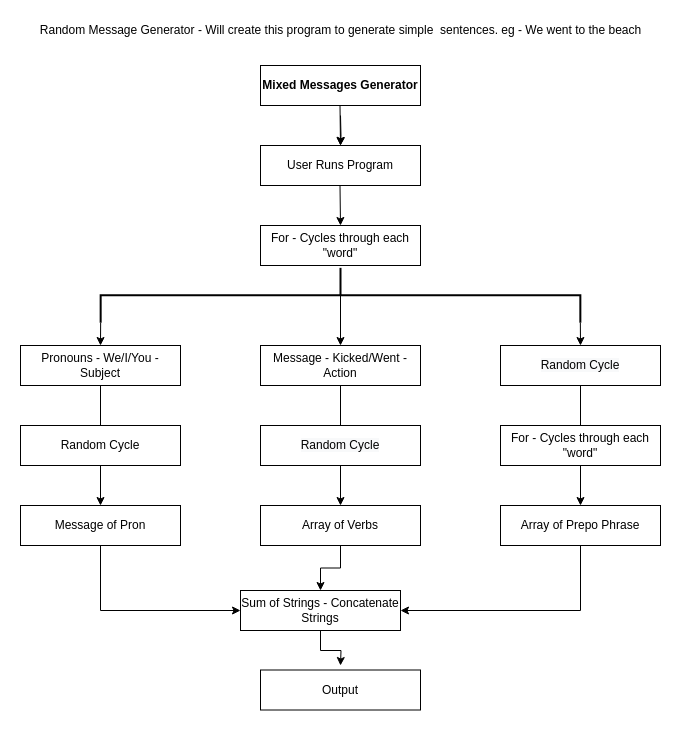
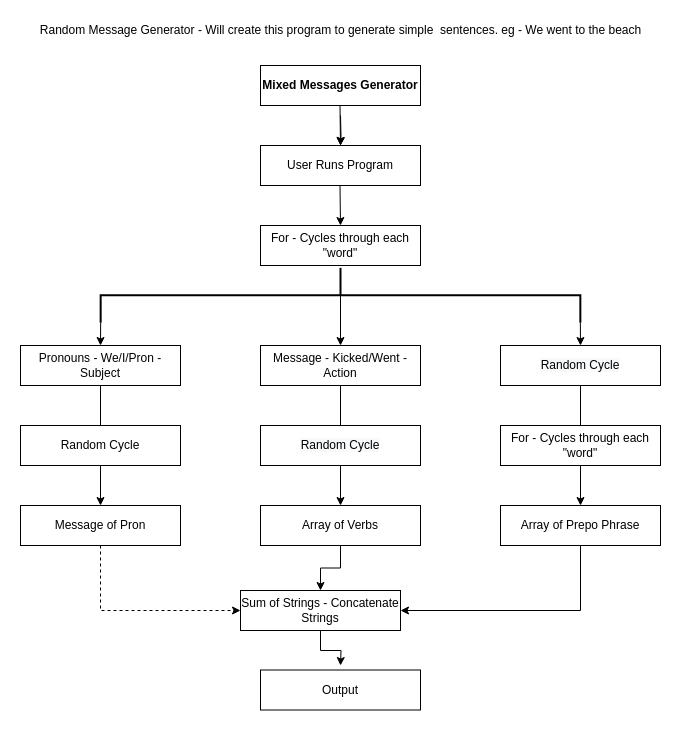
node "Pronouns - We/I/You - Subject": label "Pronouns - We/I/You - Subject" -> "Pronouns - We/I/Pron - Subject"
edge "Message of Pron" -> "Sum of Strings - Concatenate Strings": style solid -> dashed
